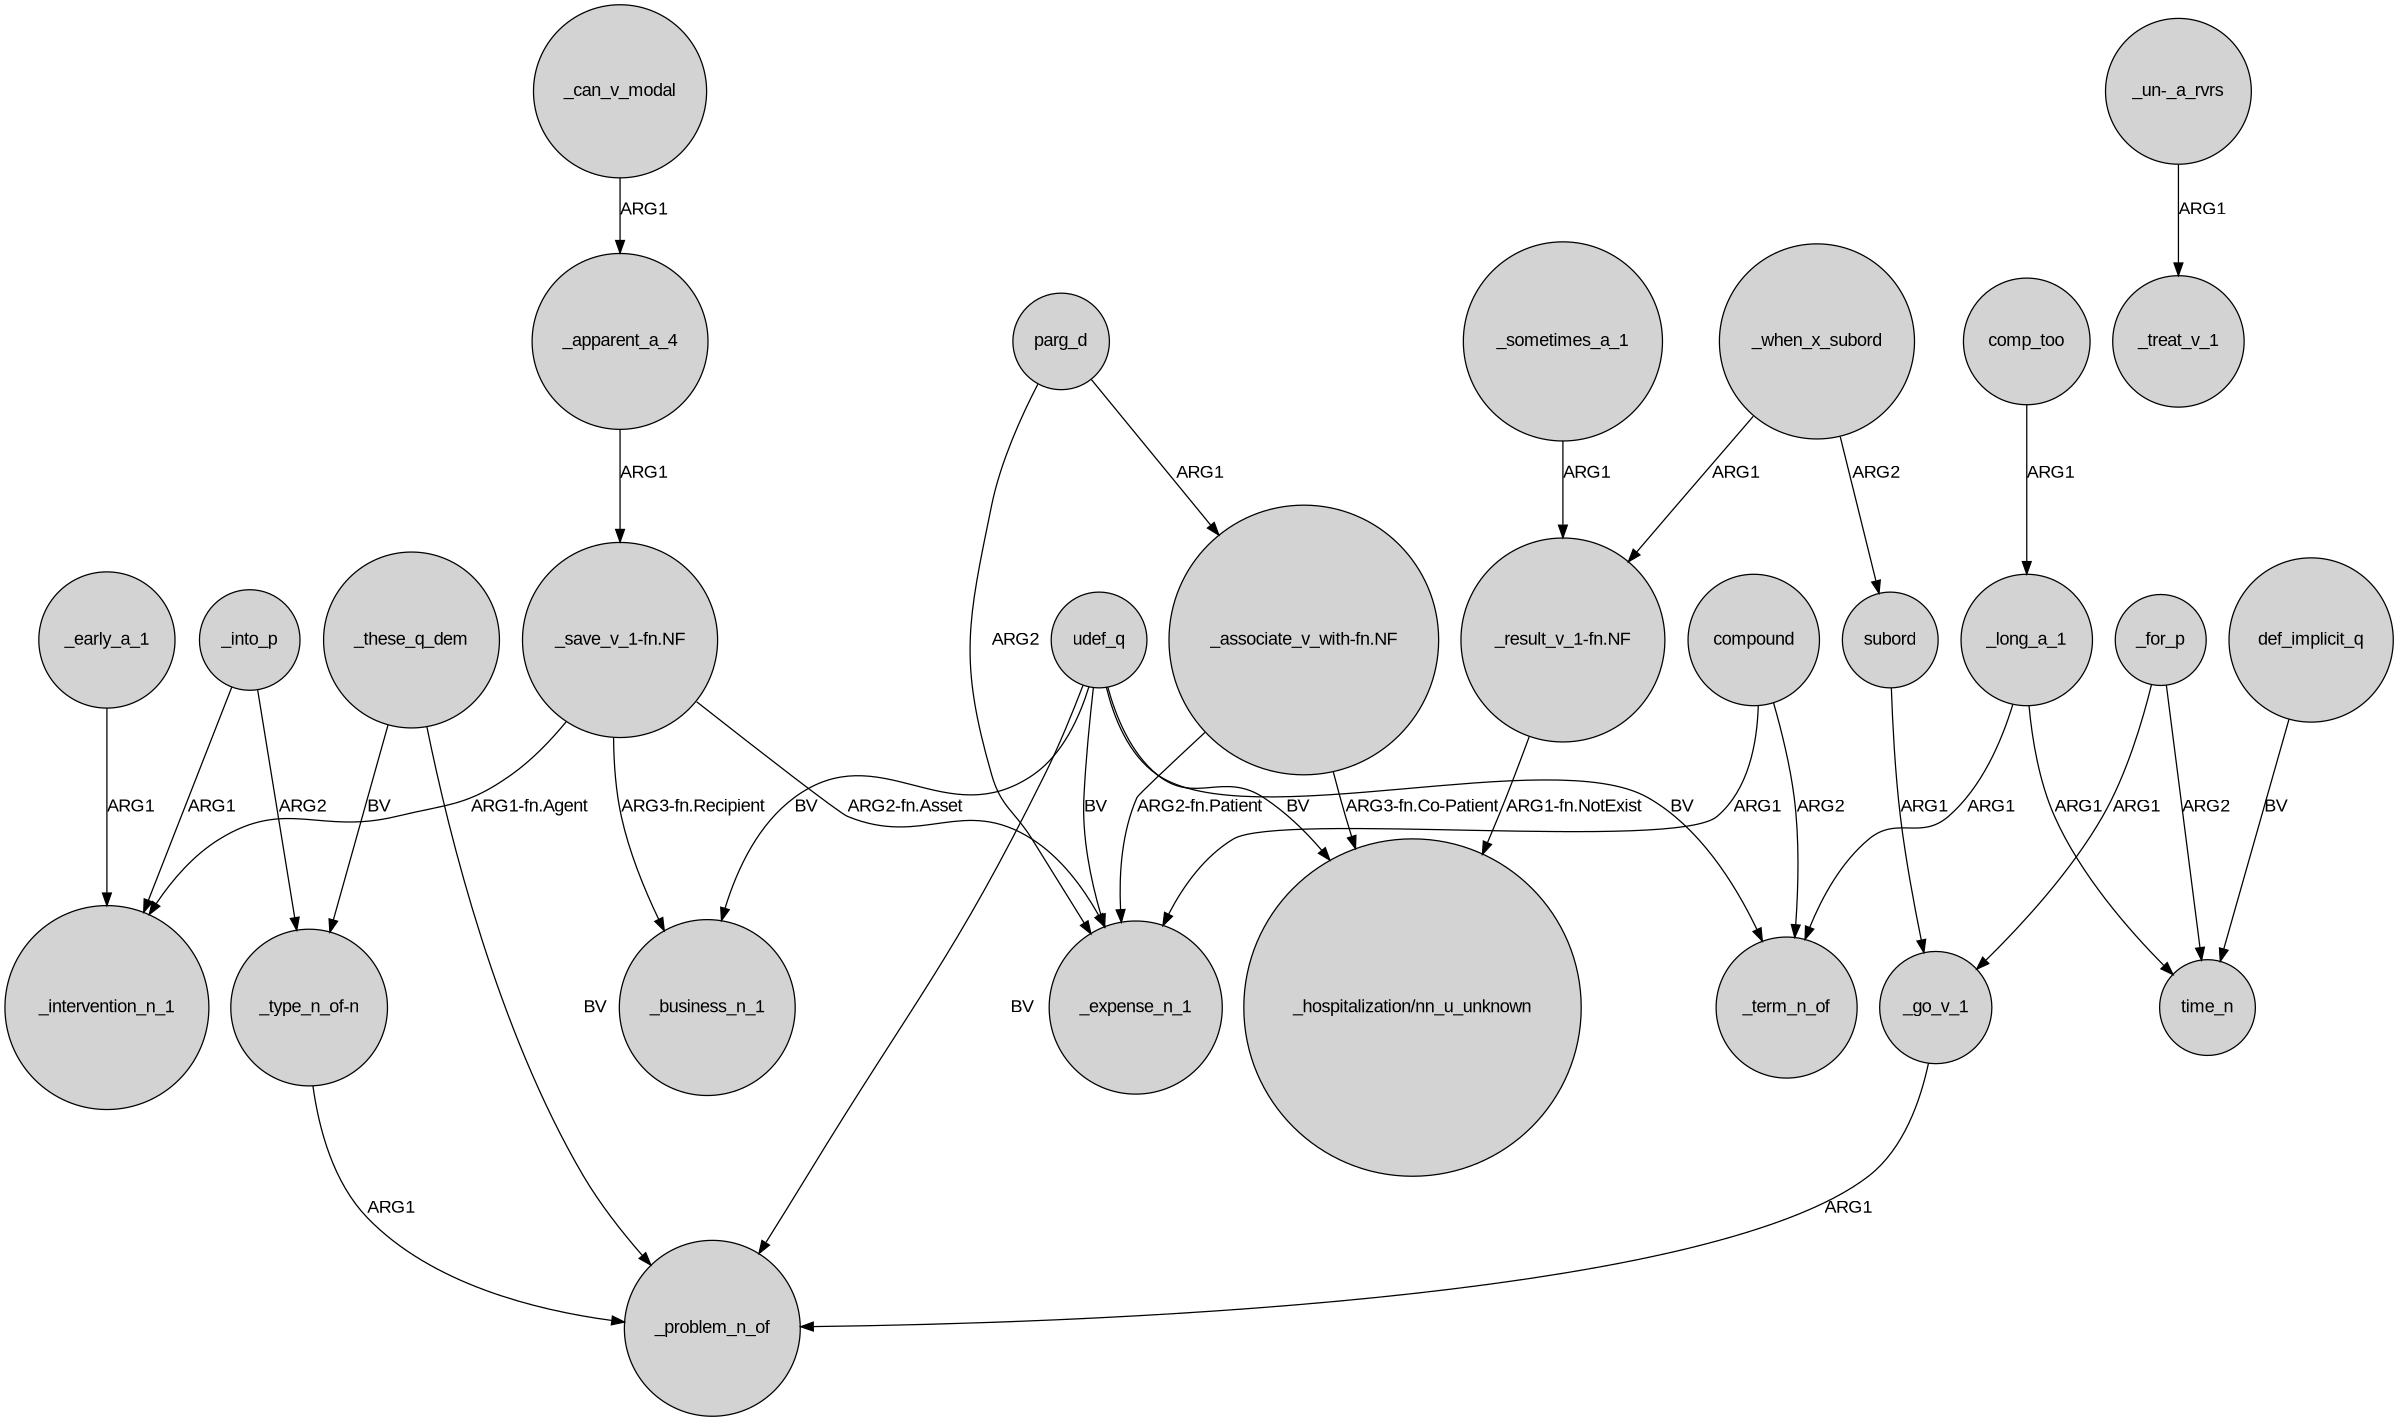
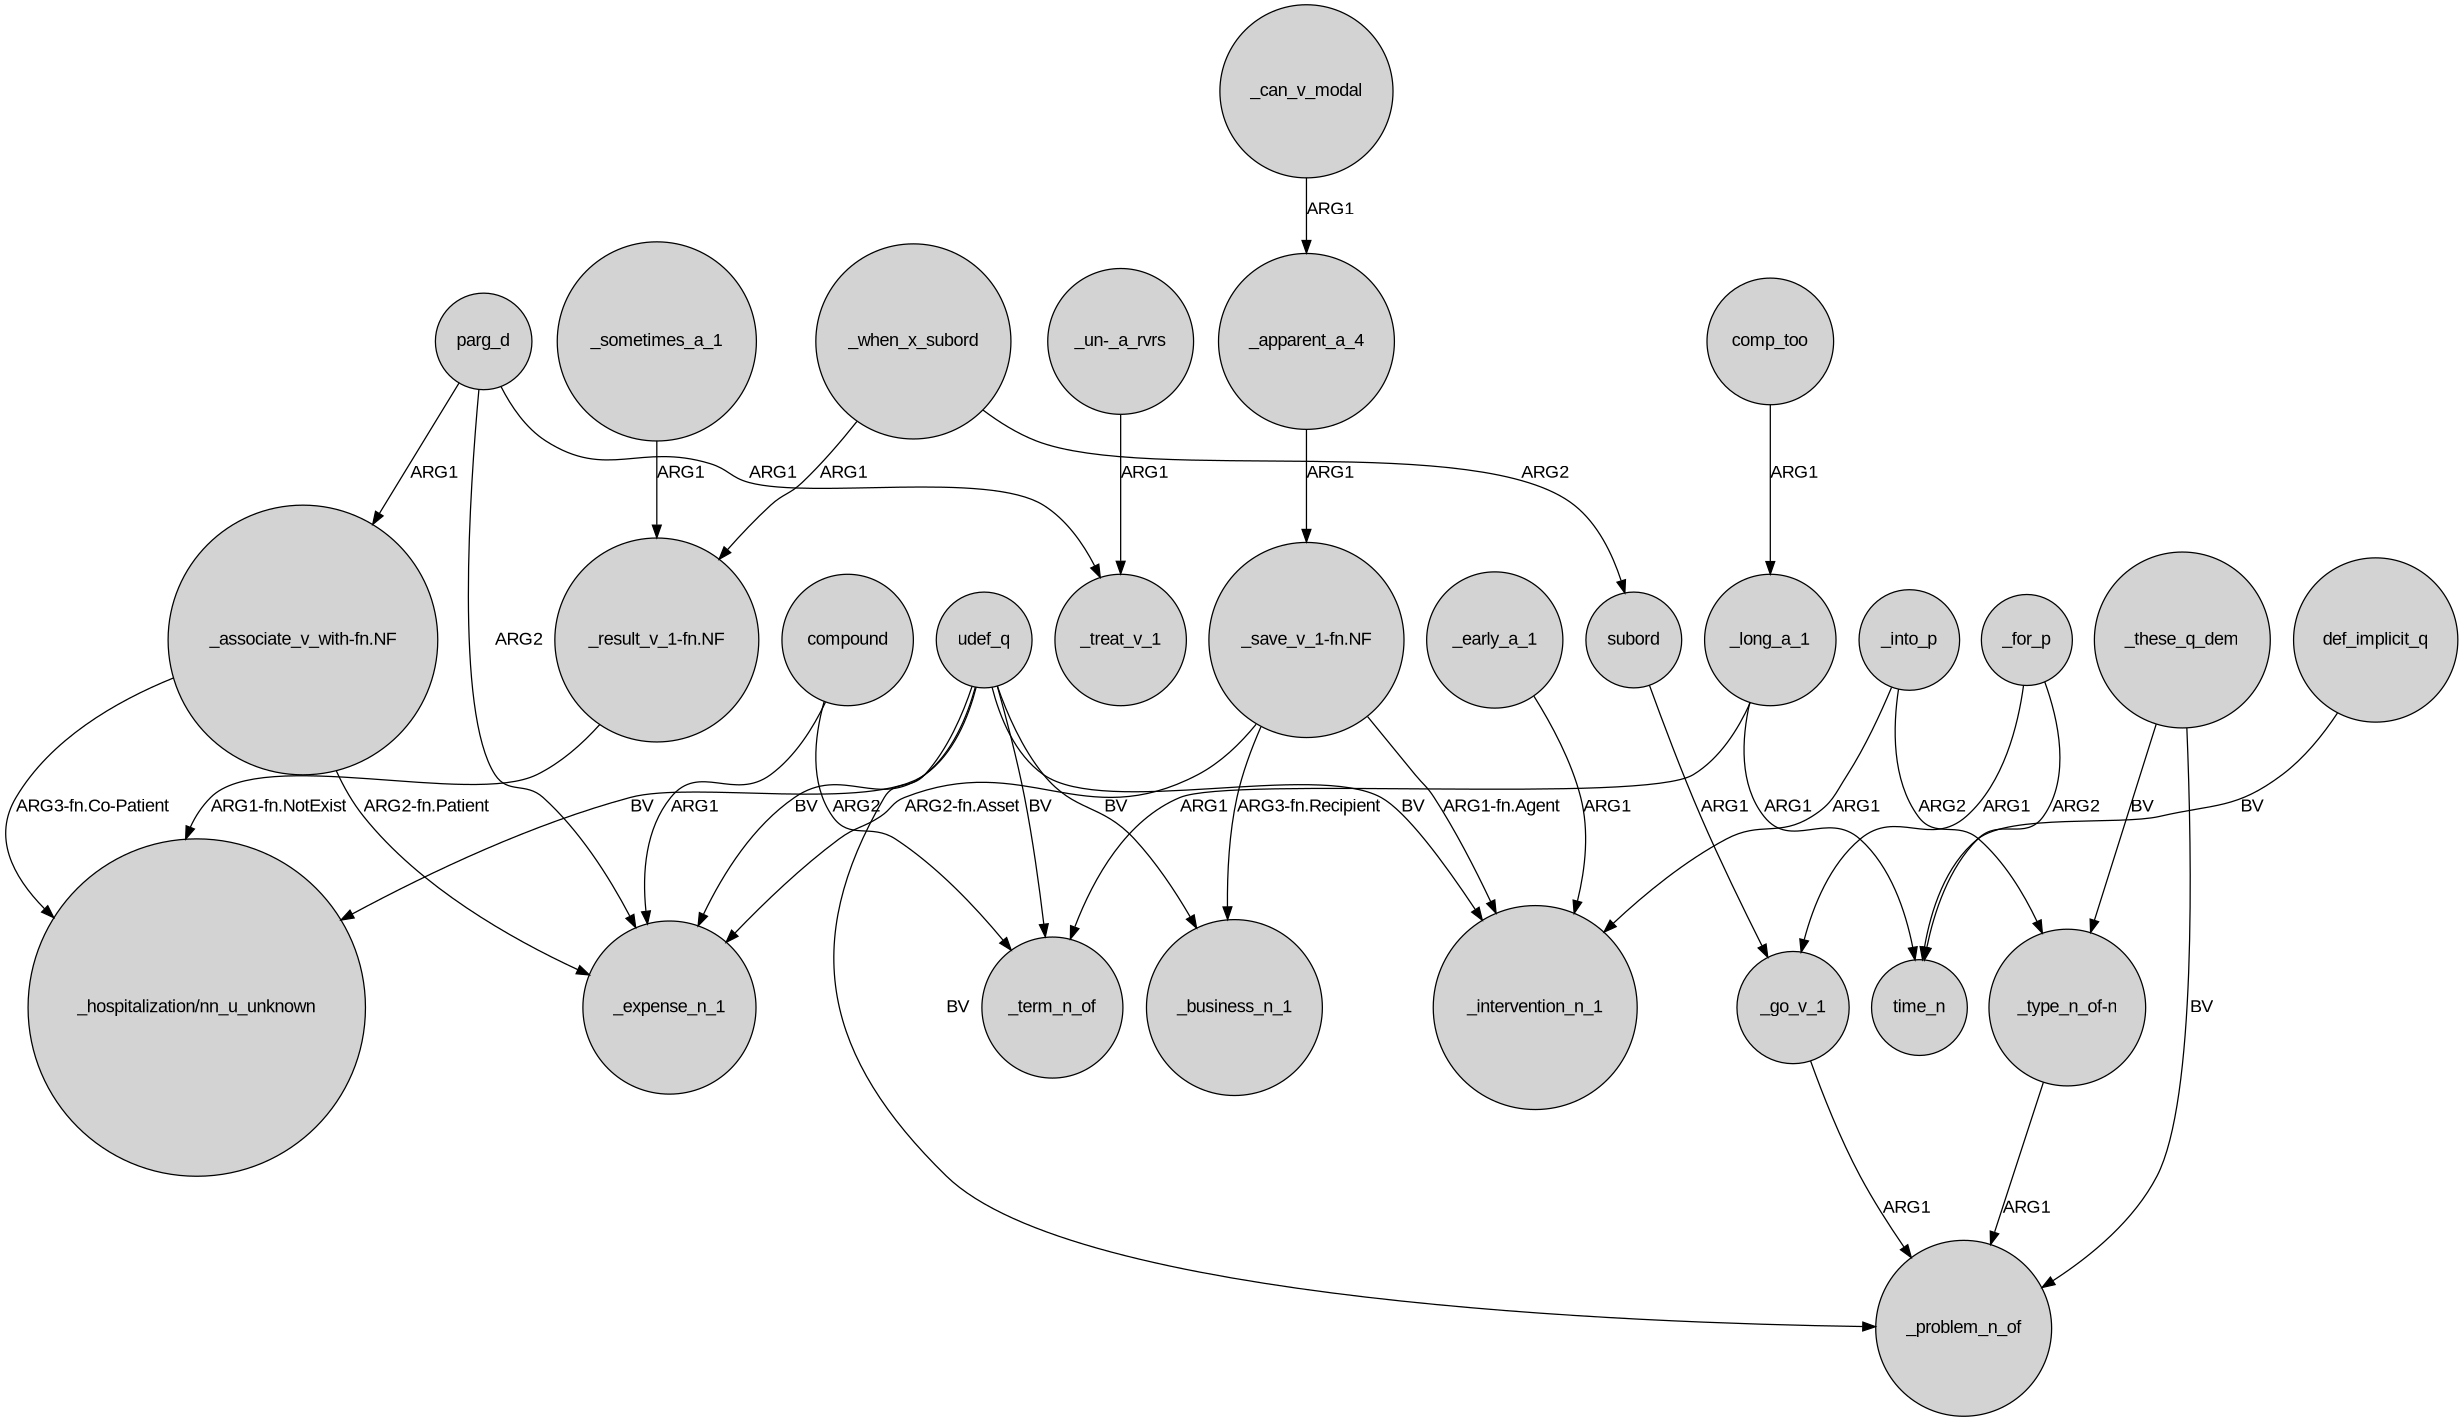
edge "parg_d" -> "_treat_v_1": added, label "ARG1"
edge "udef_q" -> "_intervention_n_1": added, label "BV"
